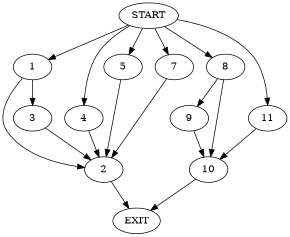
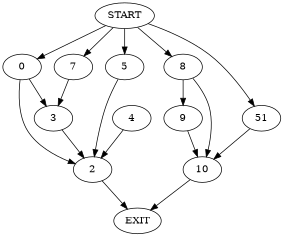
edge "START" -> "4": removed
node "1": label "1" -> "0"
edge "7" -> "2": now "7" -> "3"
node "11": label "11" -> "51"
